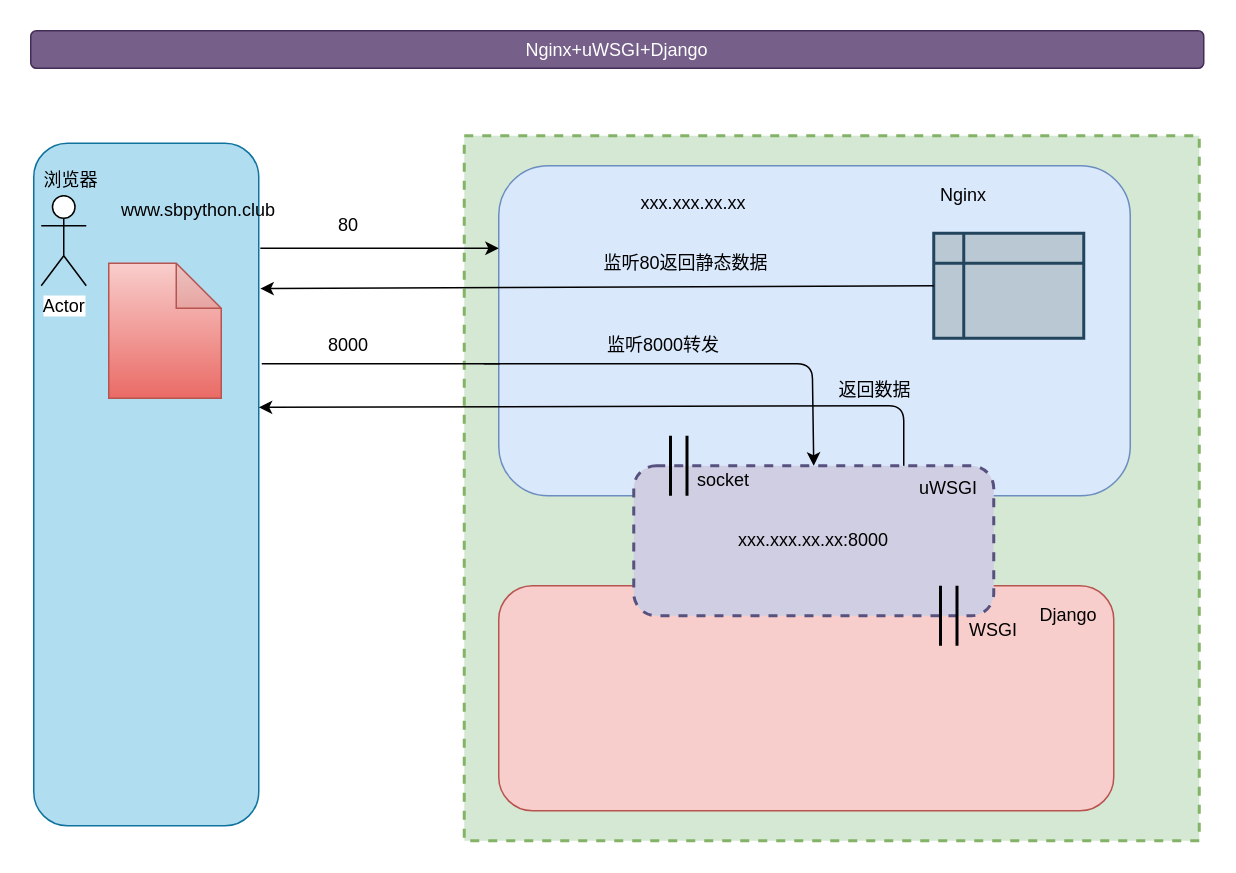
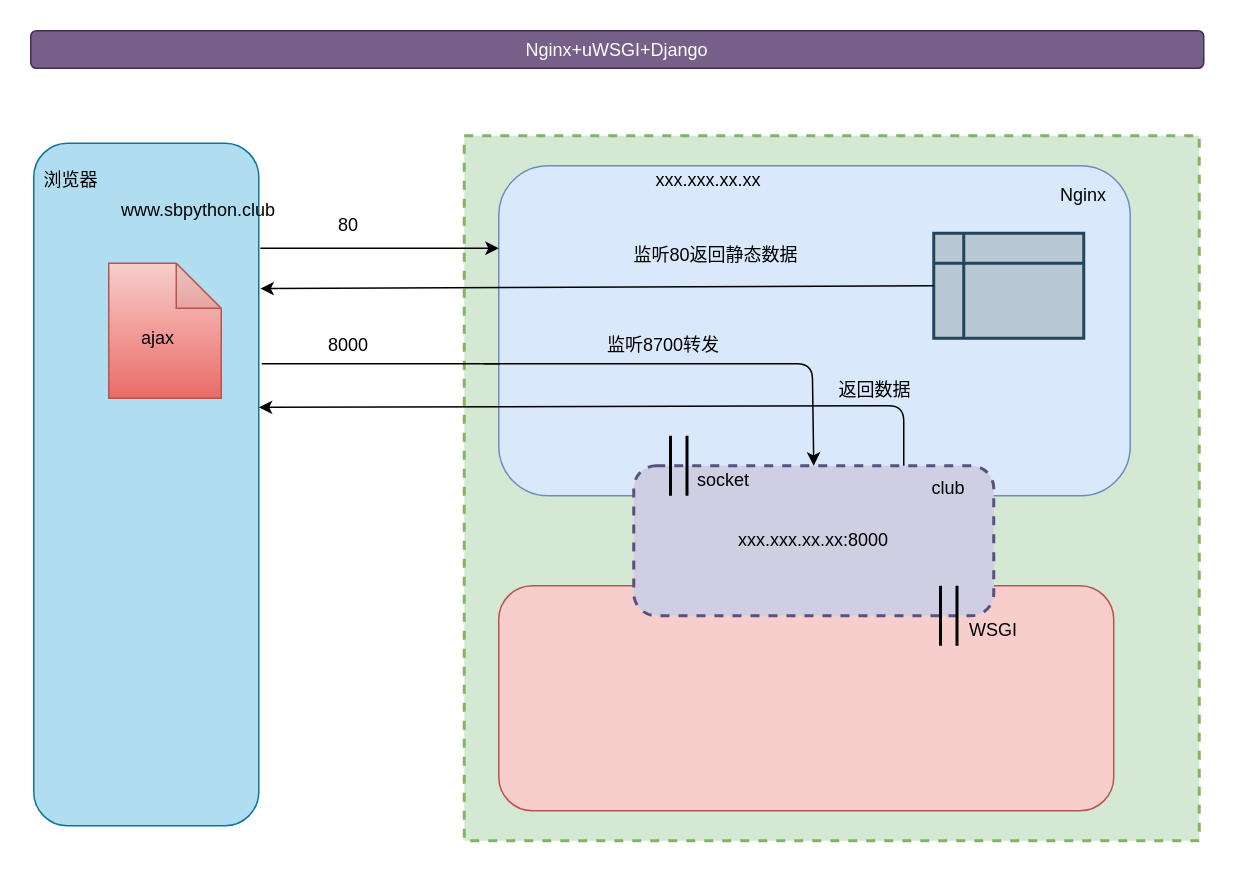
node "Nginx": moved (964, 196) -> (1084, 196)
node "xxx.xxx.xx.xx": moved (694, 203) -> (709, 181)
node "Actor": removed
node "监听80返回静态数据": moved (686, 263) -> (716, 256)
node "ajax": added
node "监听8000转发": label "监听8000转发" -> "监听8700转发"
node "uWSGI": label "uWSGI" -> "club"
node "Django": removed
